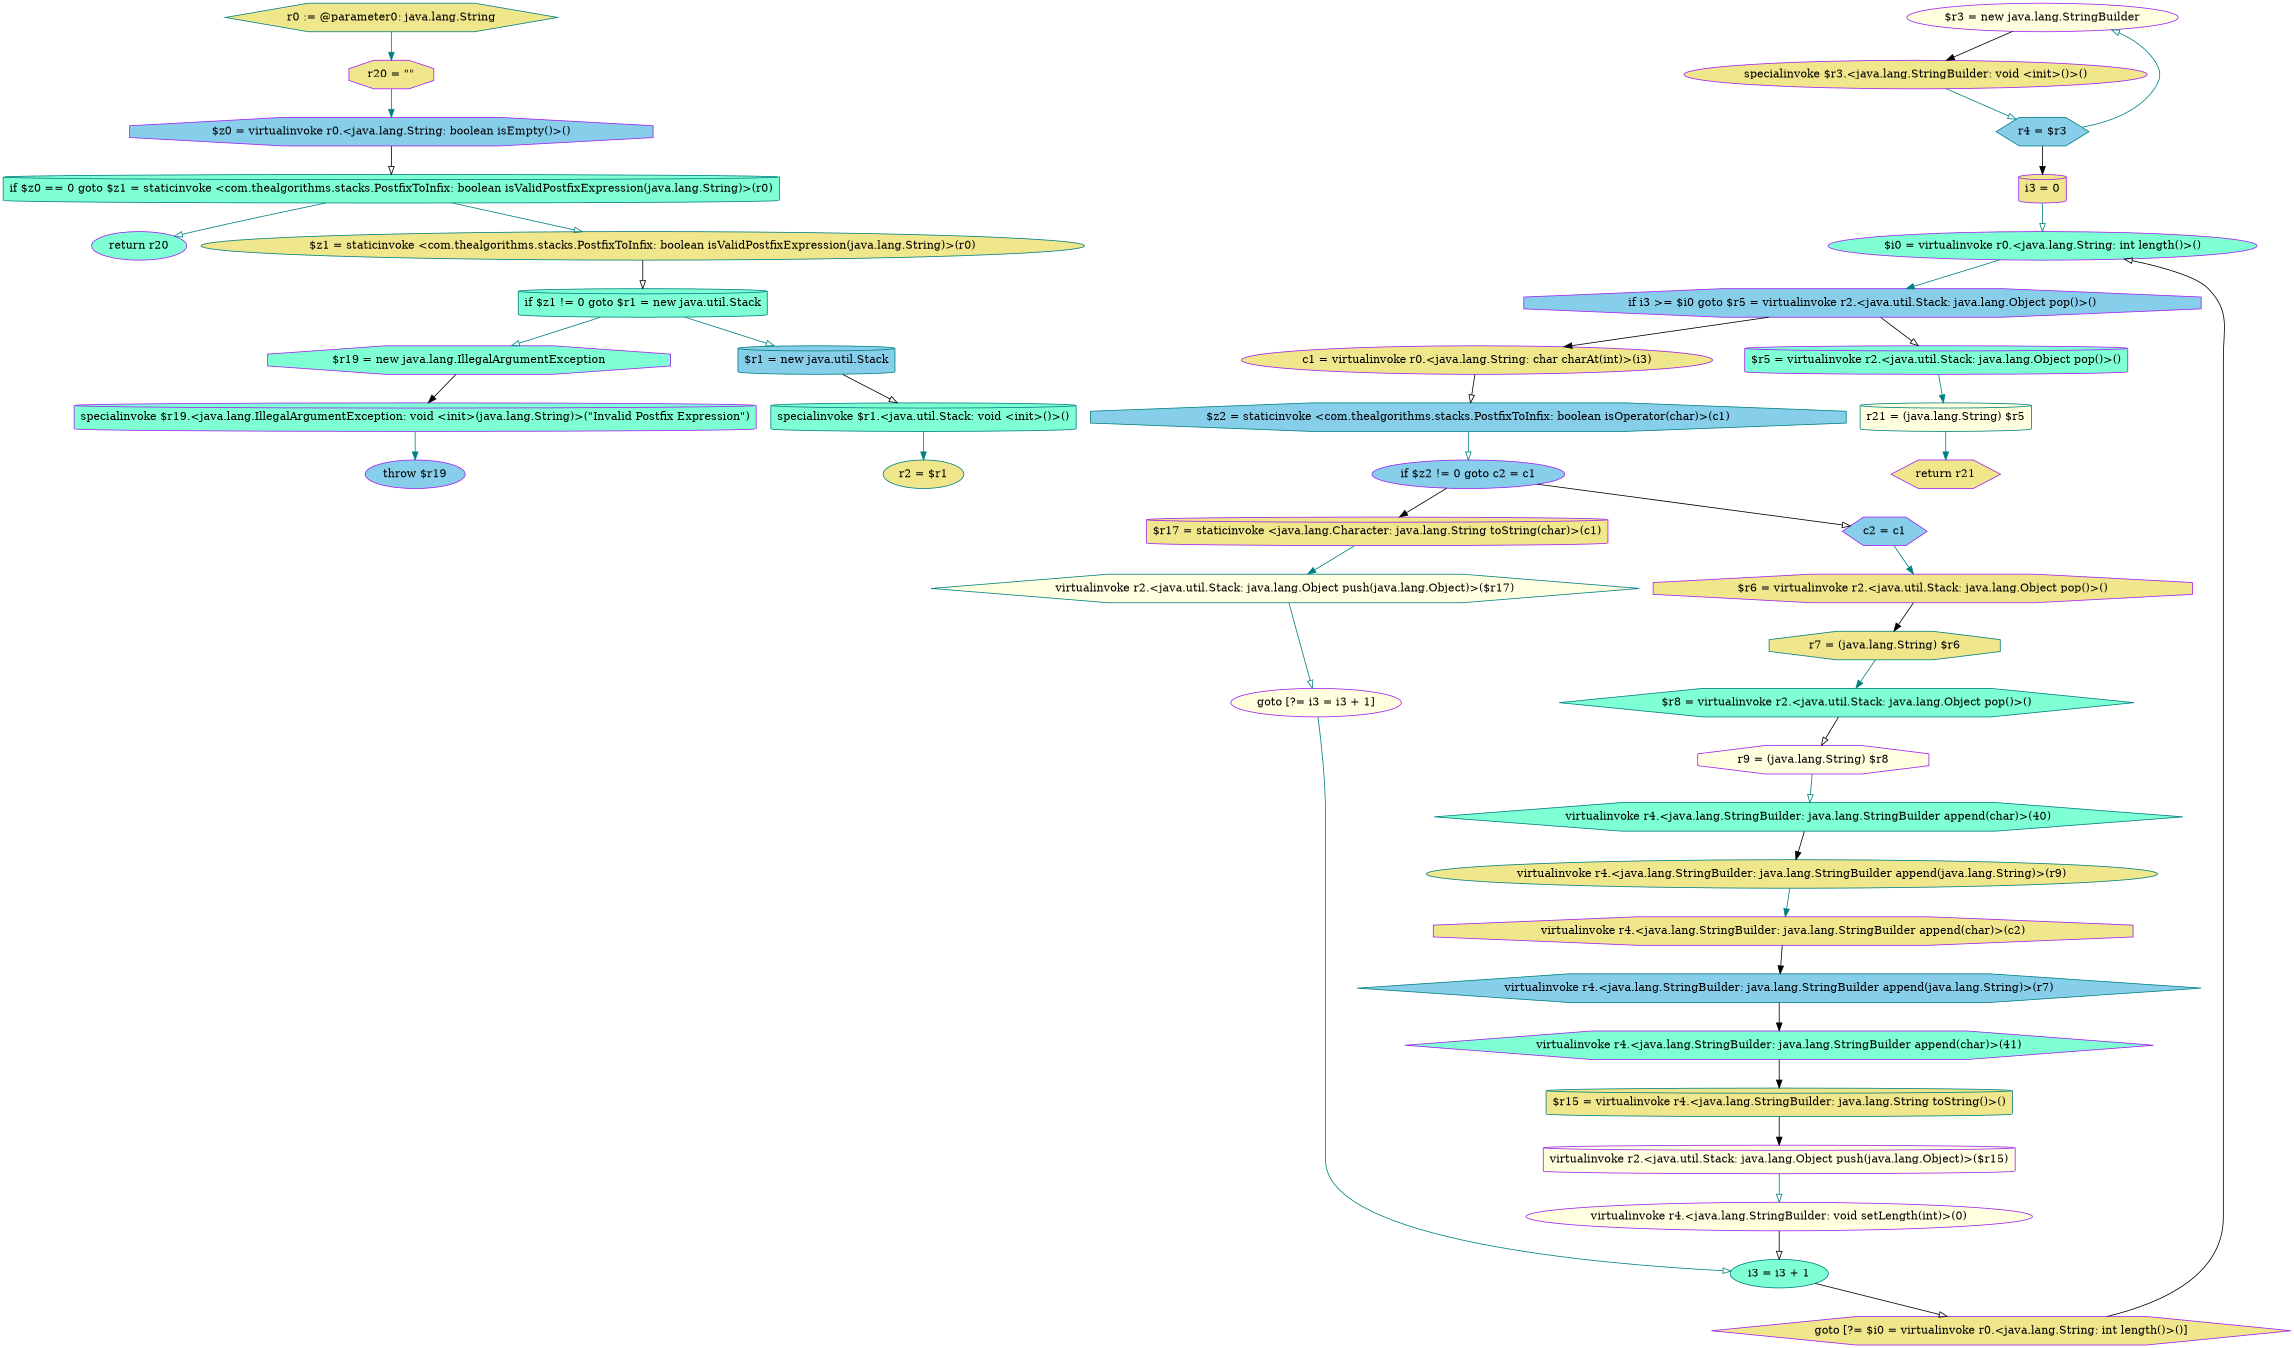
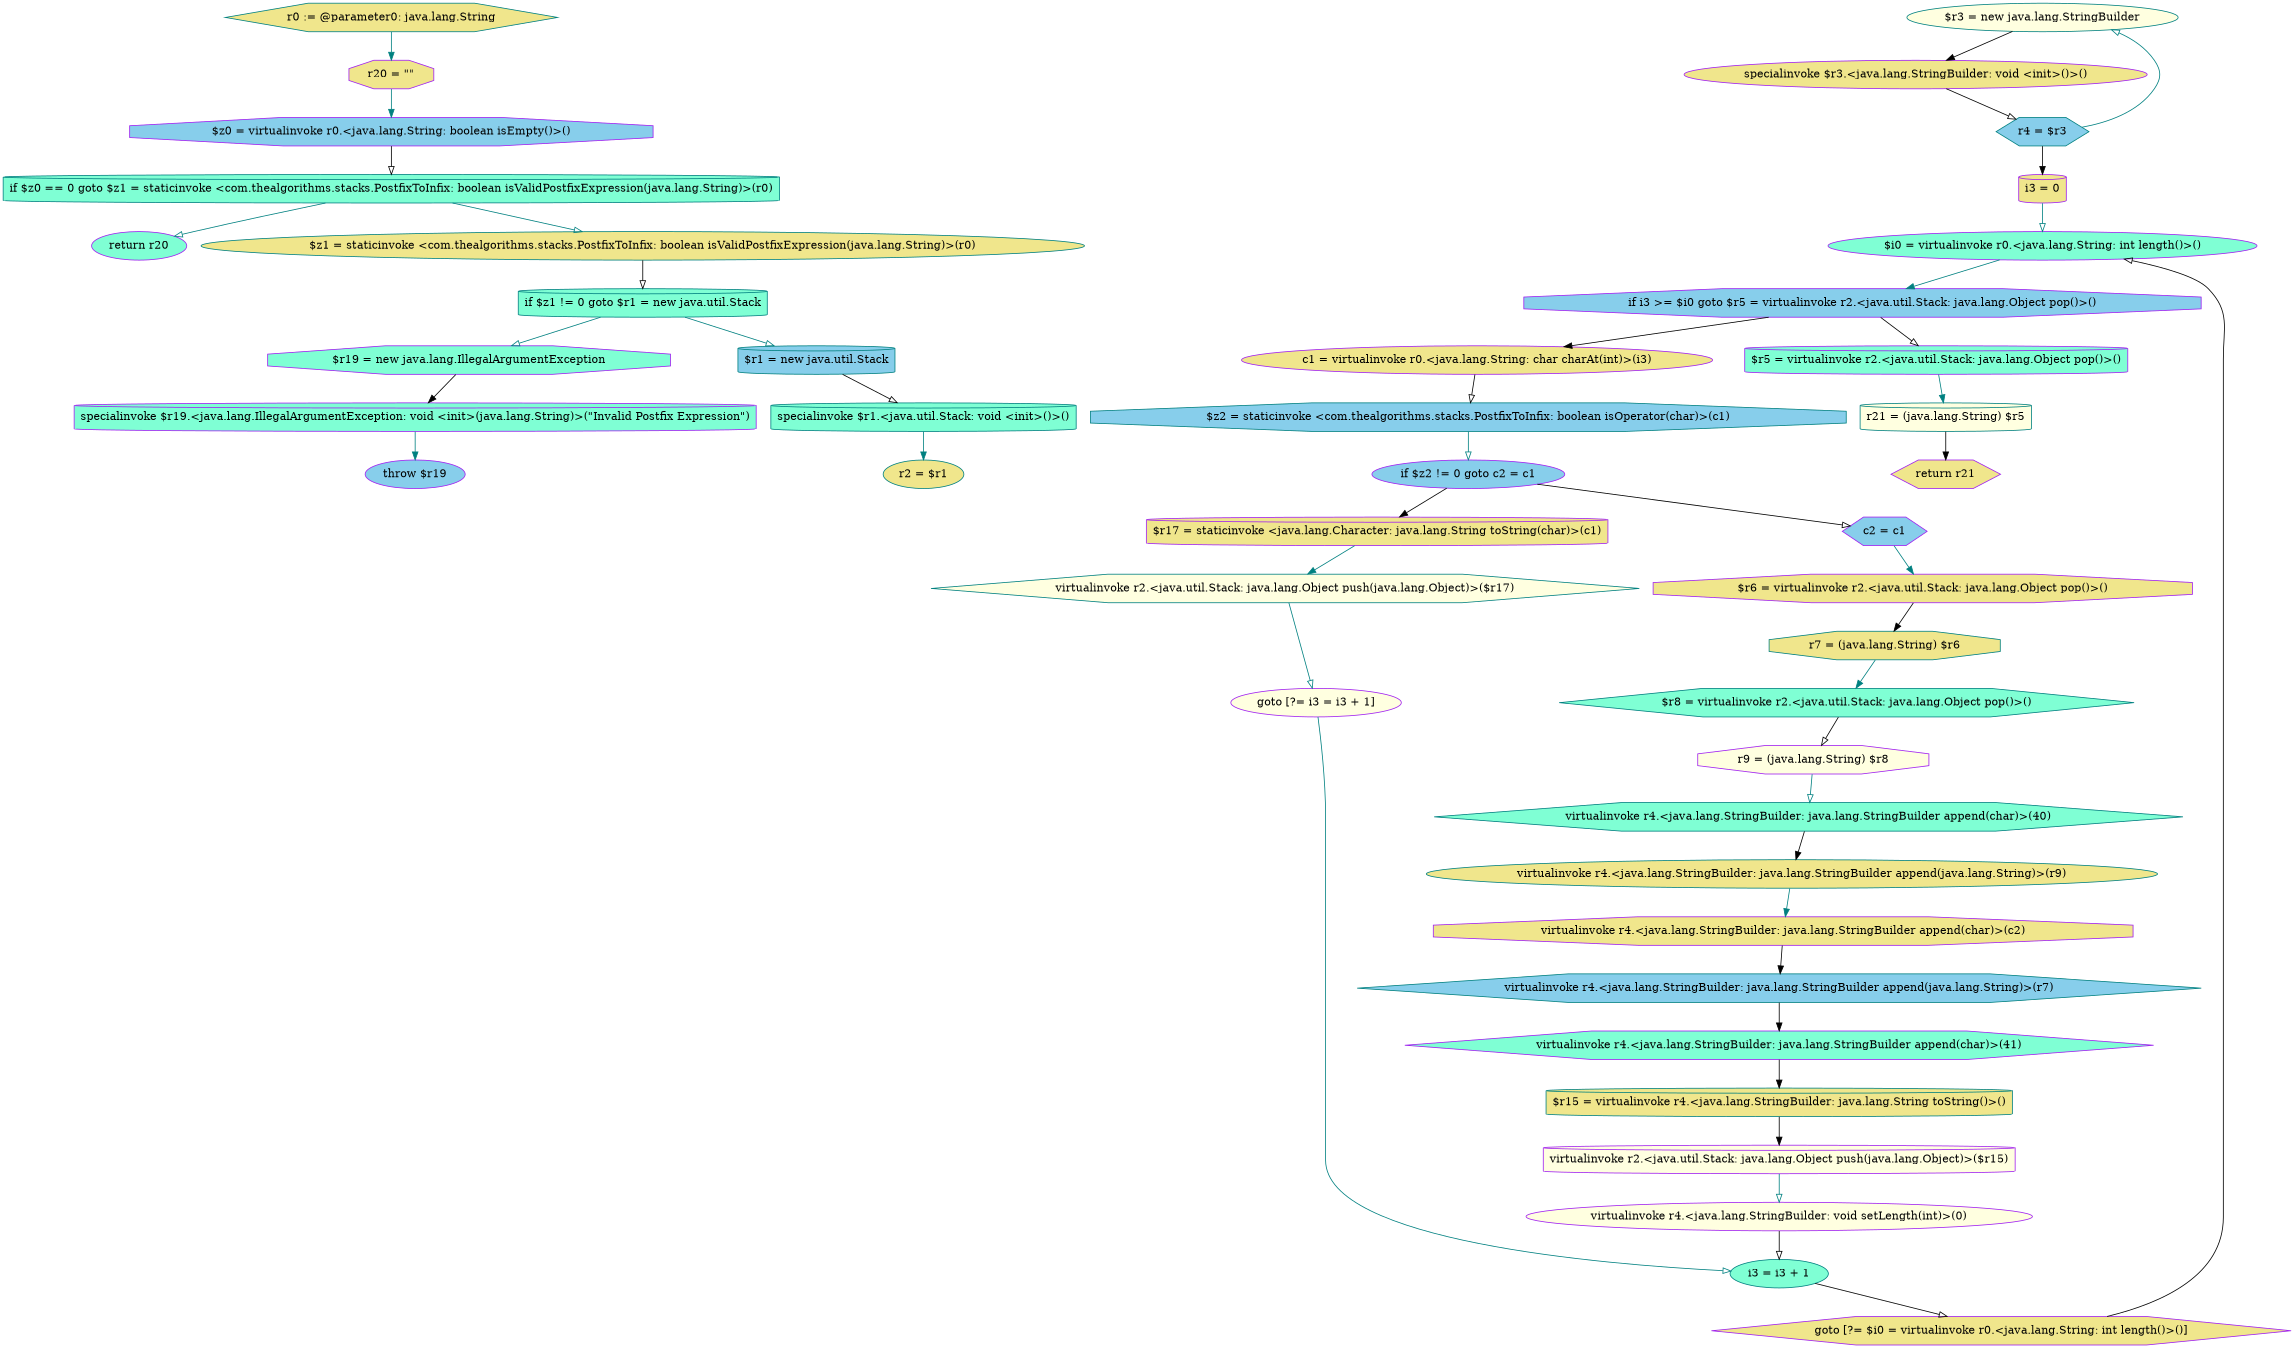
node "$r3 = new java.lang.StringBuilder": color purple -> teal
edge "specialinvoke $r3.<java.lang.StringBuilder: void <init>()>()" -> "r4 = $r3": color teal -> black
edge "r21 = (java.lang.String) $r5" -> "return r21": color teal -> black
